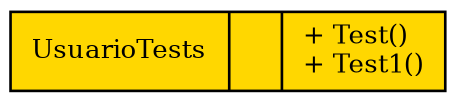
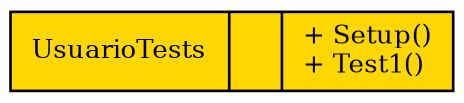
node "UsuarioTests": text "+ Test()" -> "+ Setup()"
